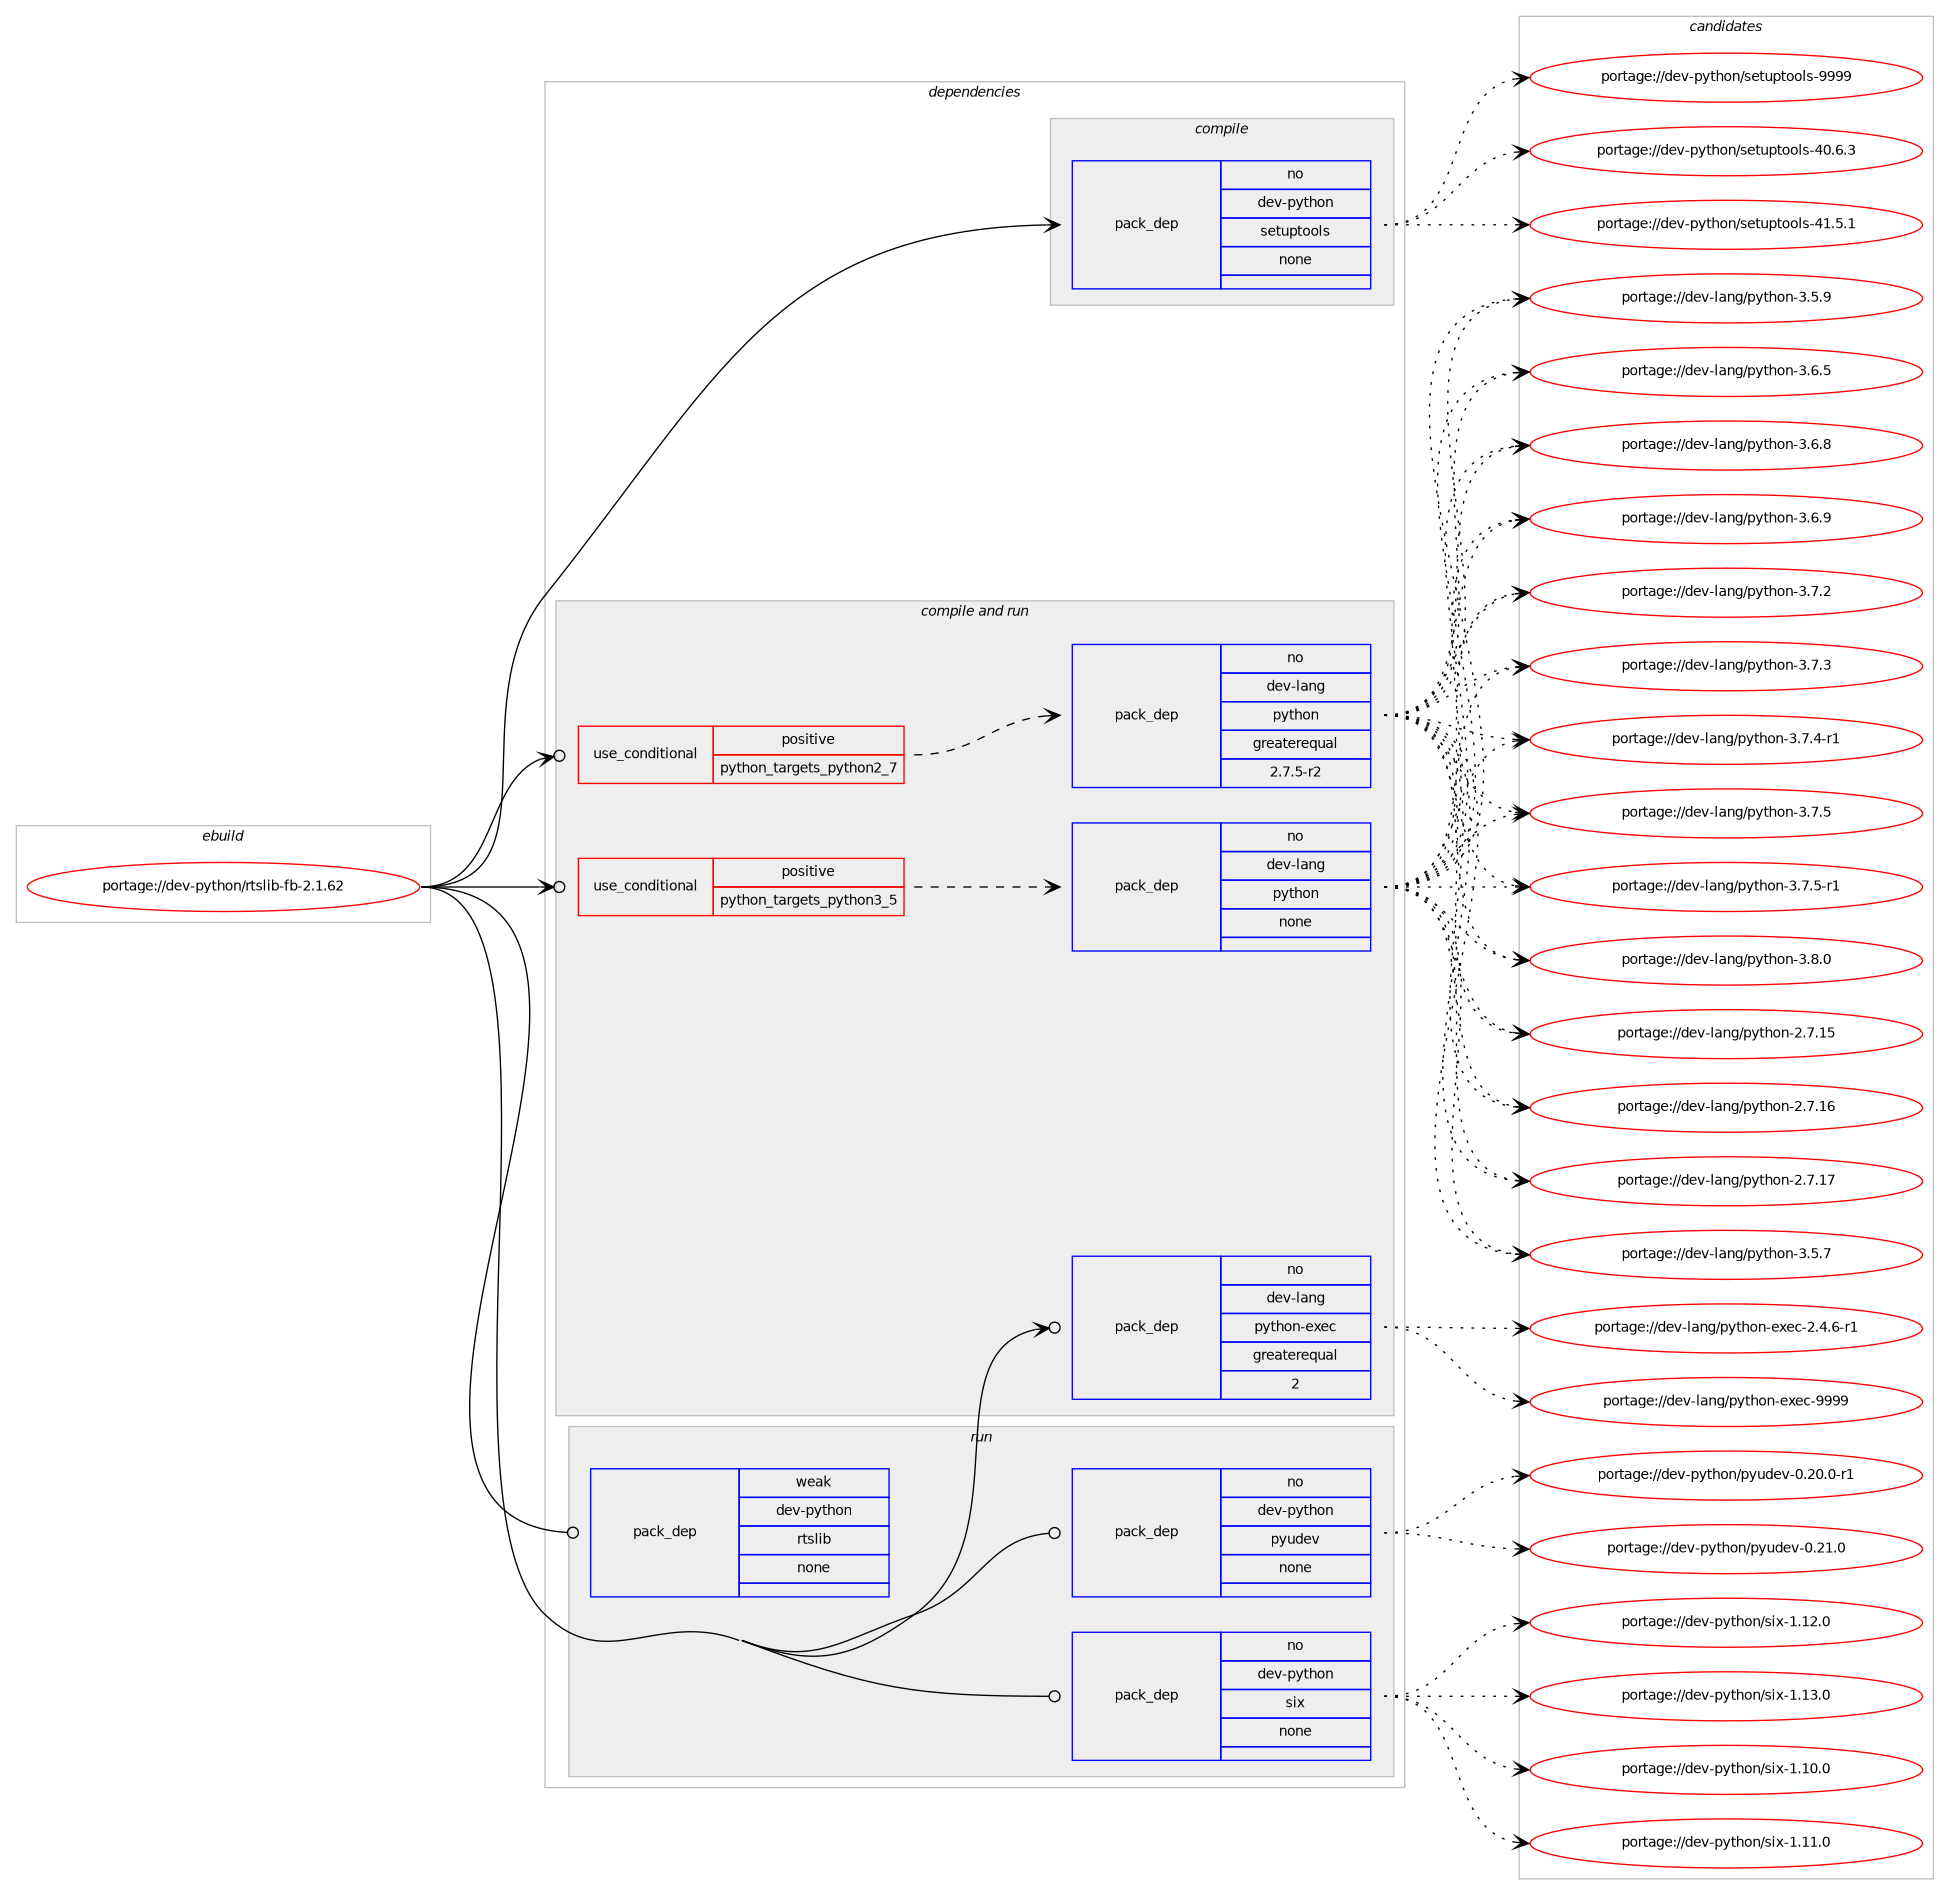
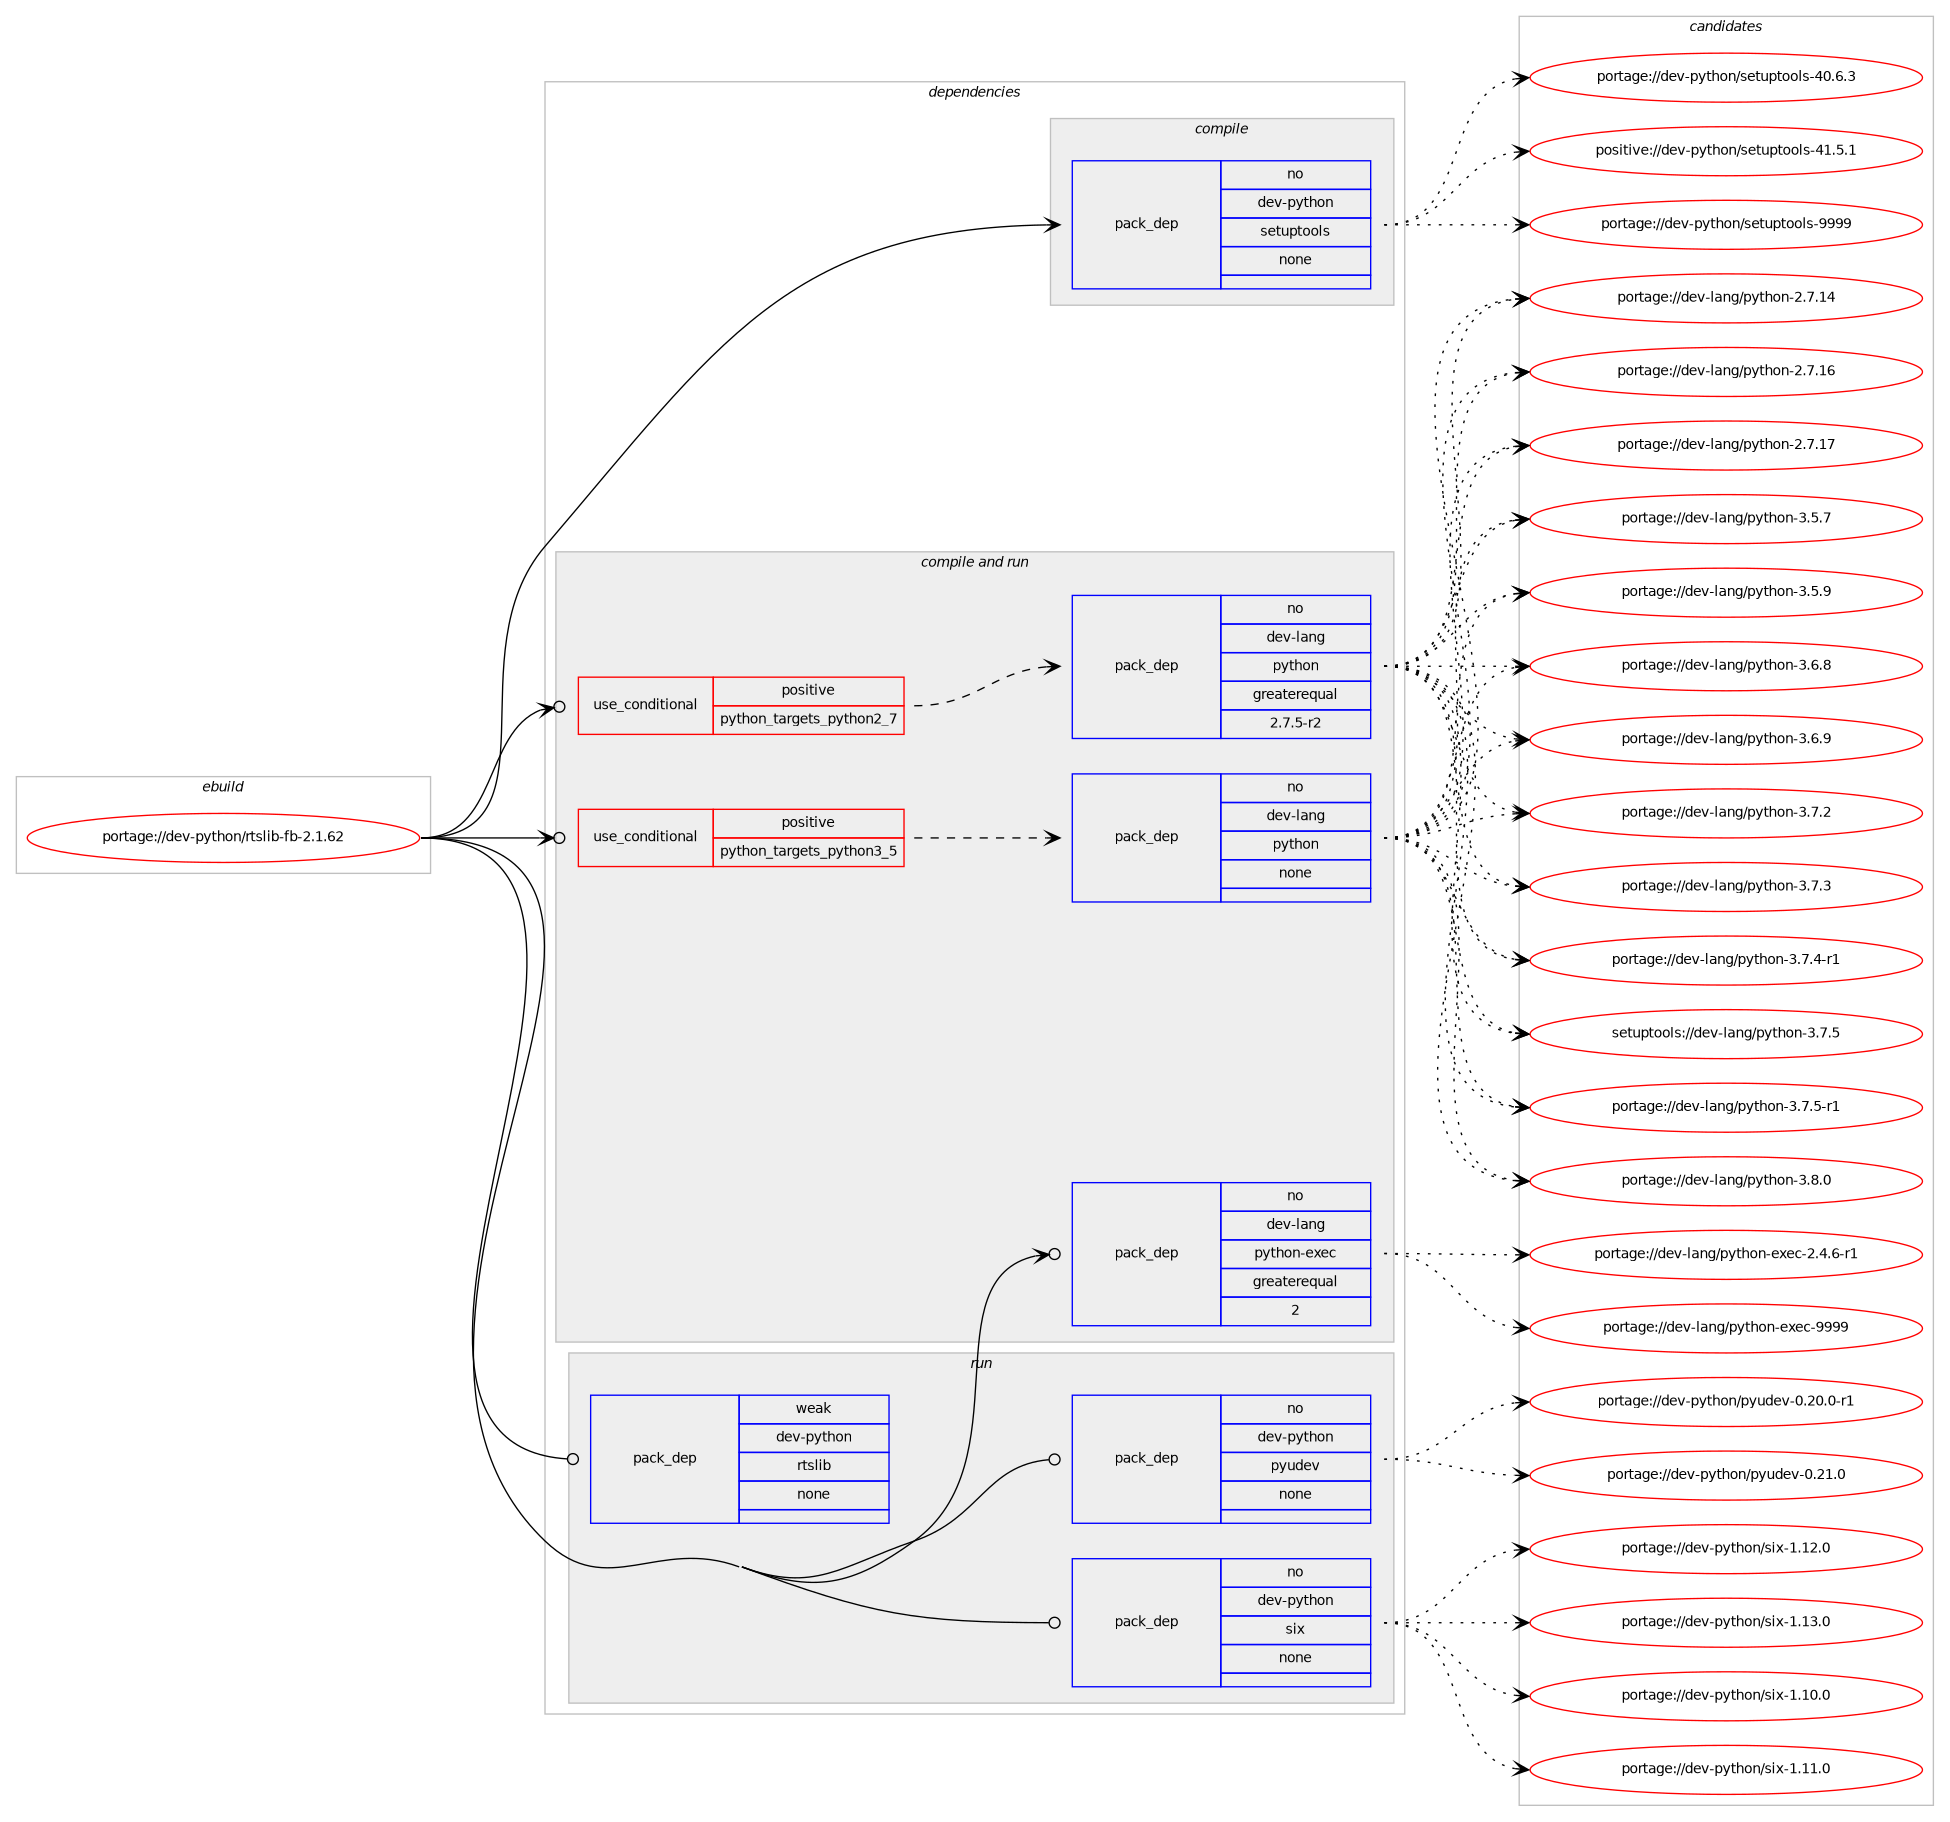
node "portage://dev-python/setuptools-41.5.1": label "portage://dev-python/setuptools-41.5.1" -> "positive://dev-python/setuptools-41.5.1"
node "portage://dev-lang/python-3.6.5": removed
node "portage://dev-lang/python-3.7.5": label "portage://dev-lang/python-3.7.5" -> "setuptools://dev-lang/python-3.7.5"
node "portage://dev-lang/python-2.7.15": label "portage://dev-lang/python-2.7.15" -> "portage://dev-lang/python-2.7.14"
